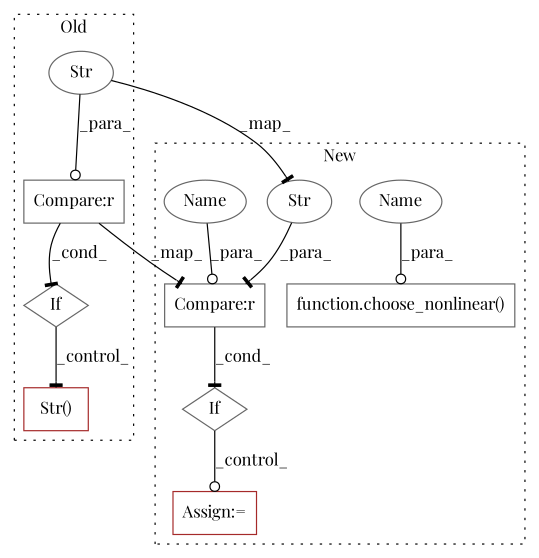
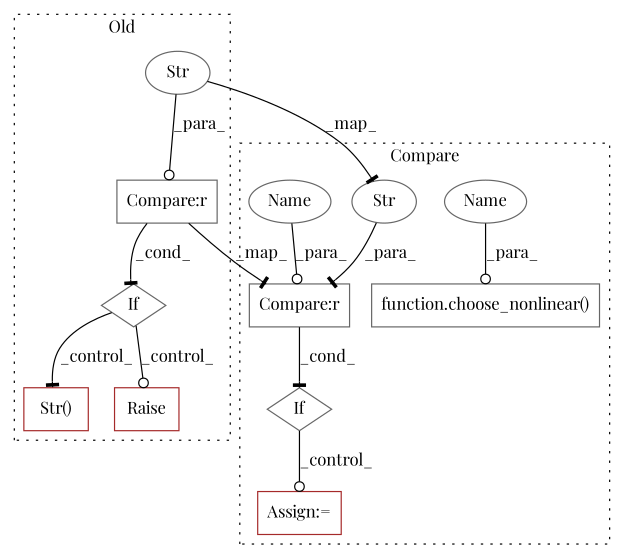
cluster "New": label "New" -> "Compare"
node "Raise": added
